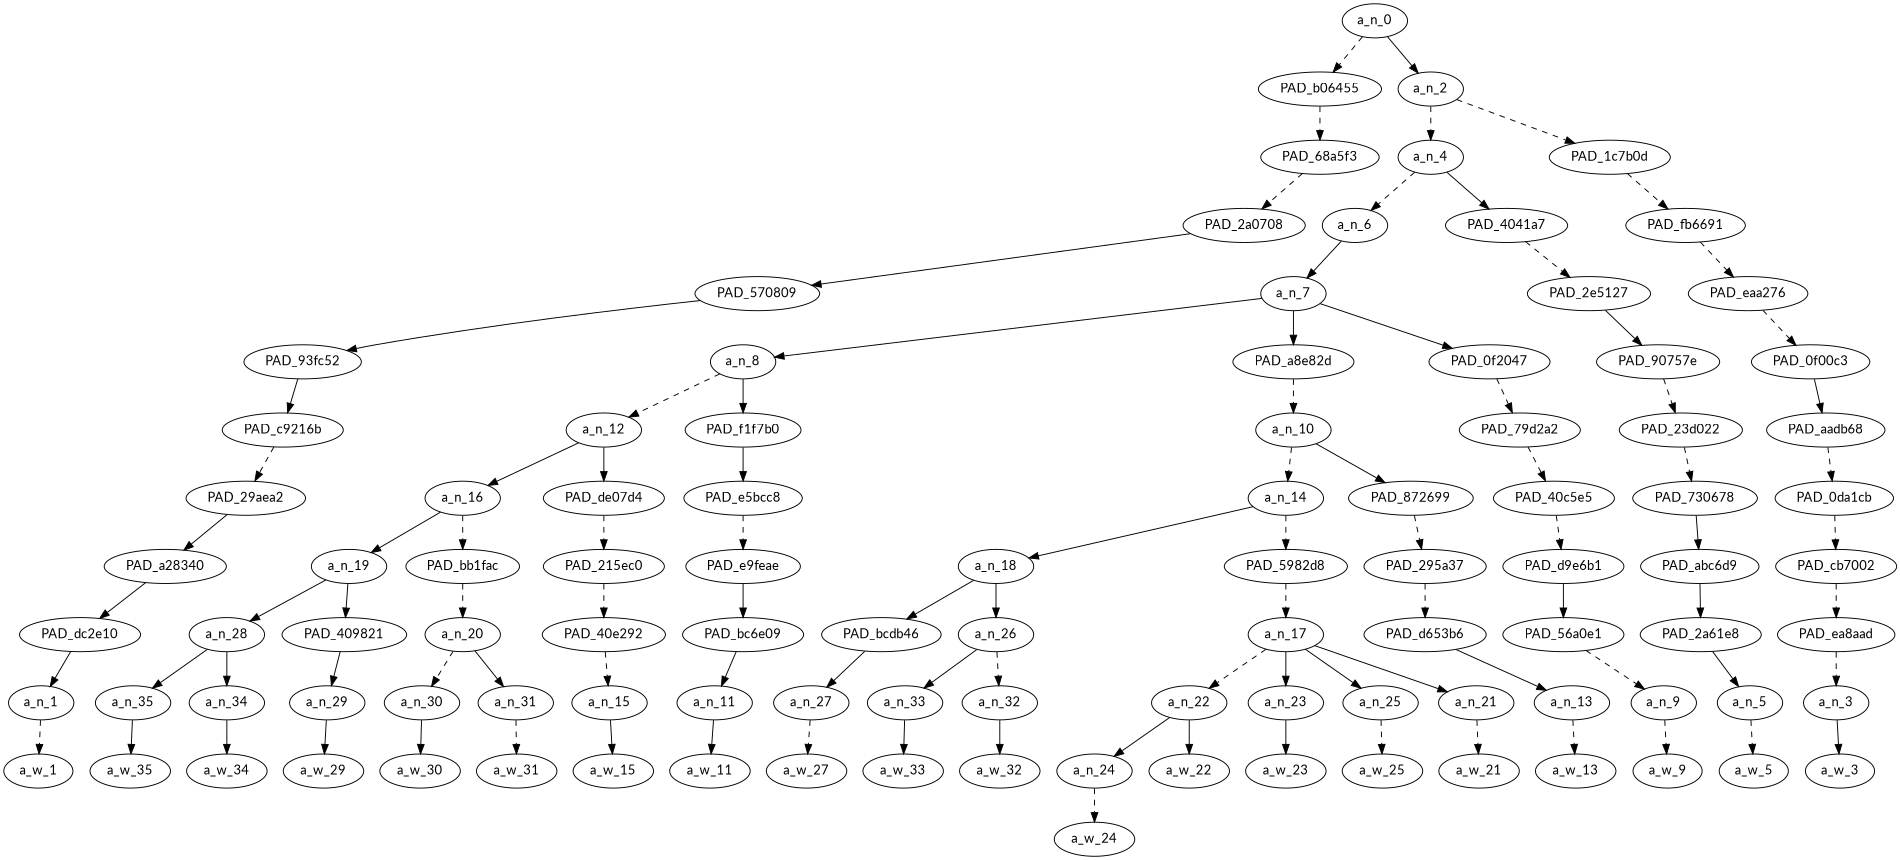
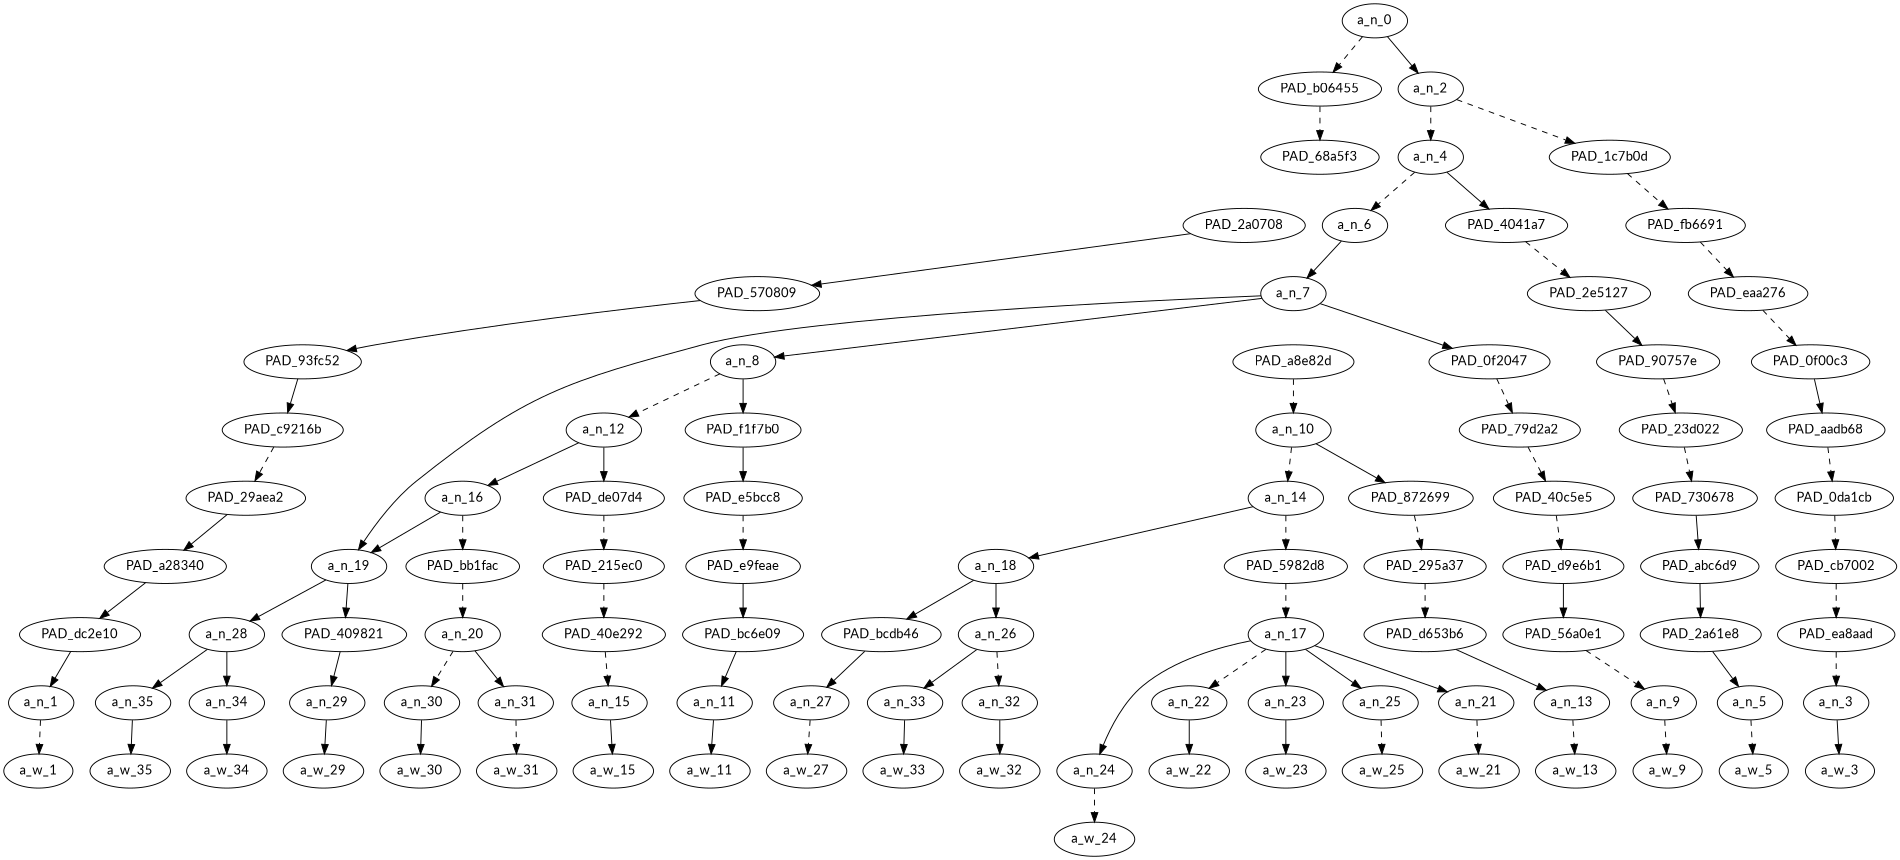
edge "PAD_68a5f3" -> "PAD_2a0708": removed
edge "a_n_7" -> "PAD_a8e82d": now "a_n_7" -> "a_n_19"
edge "a_n_22" -> "a_n_24": now "a_n_17" -> "a_n_24"
